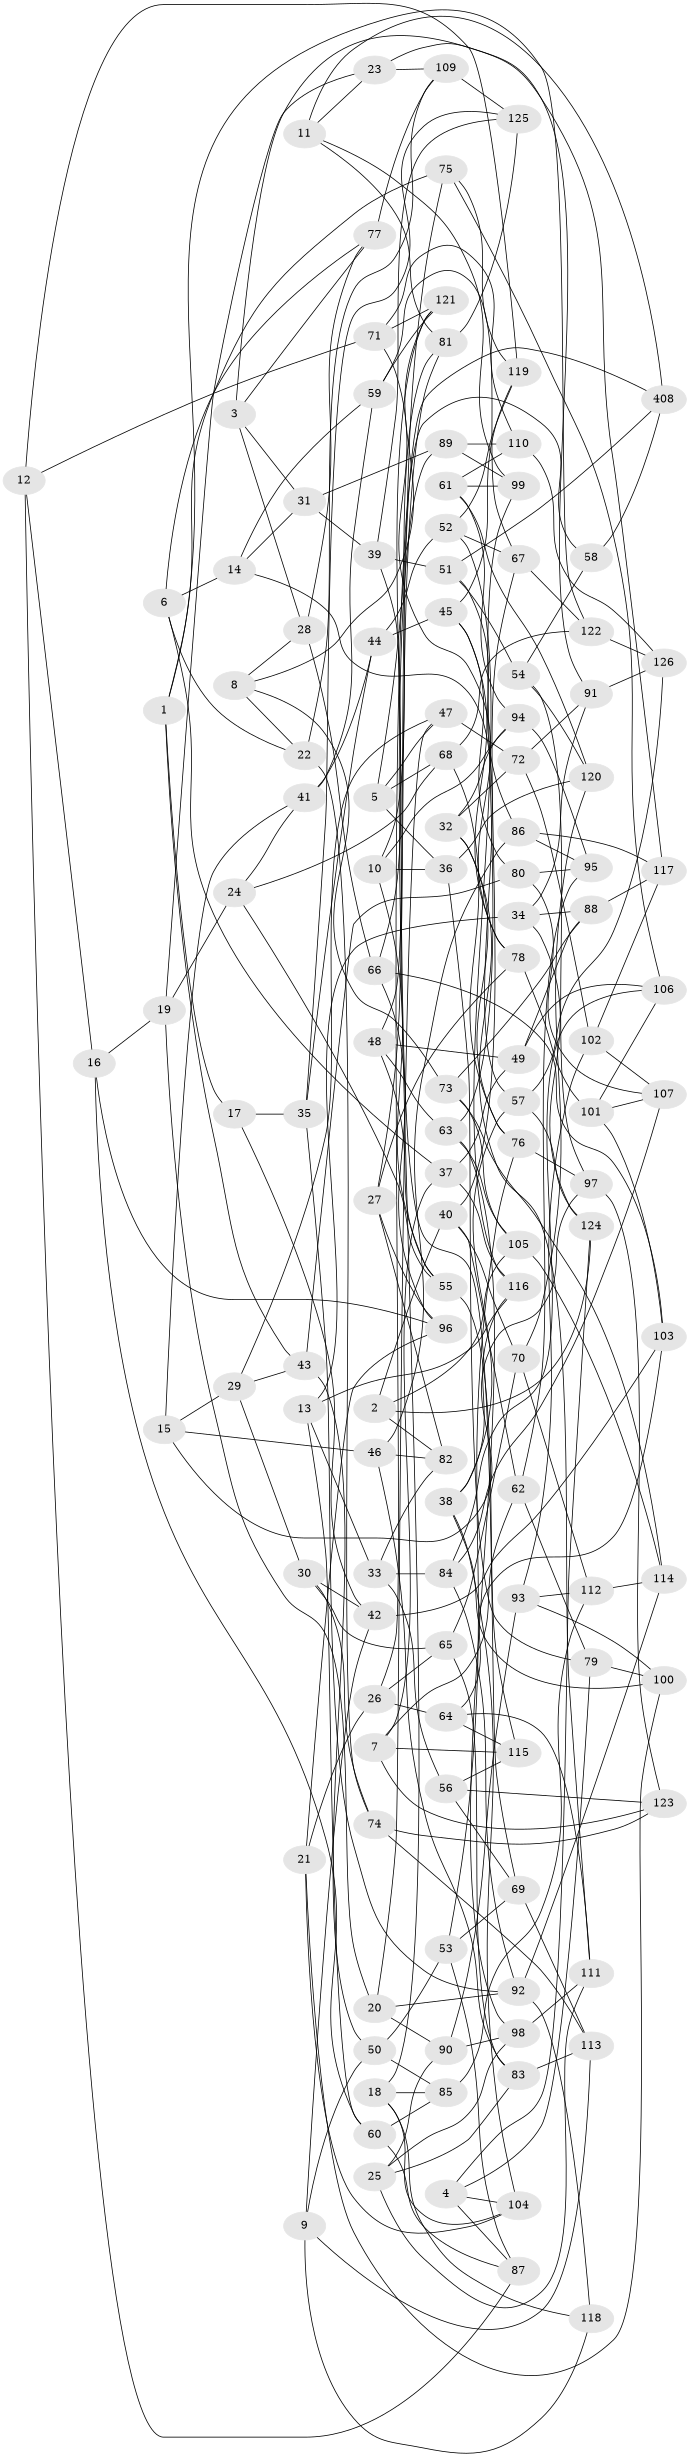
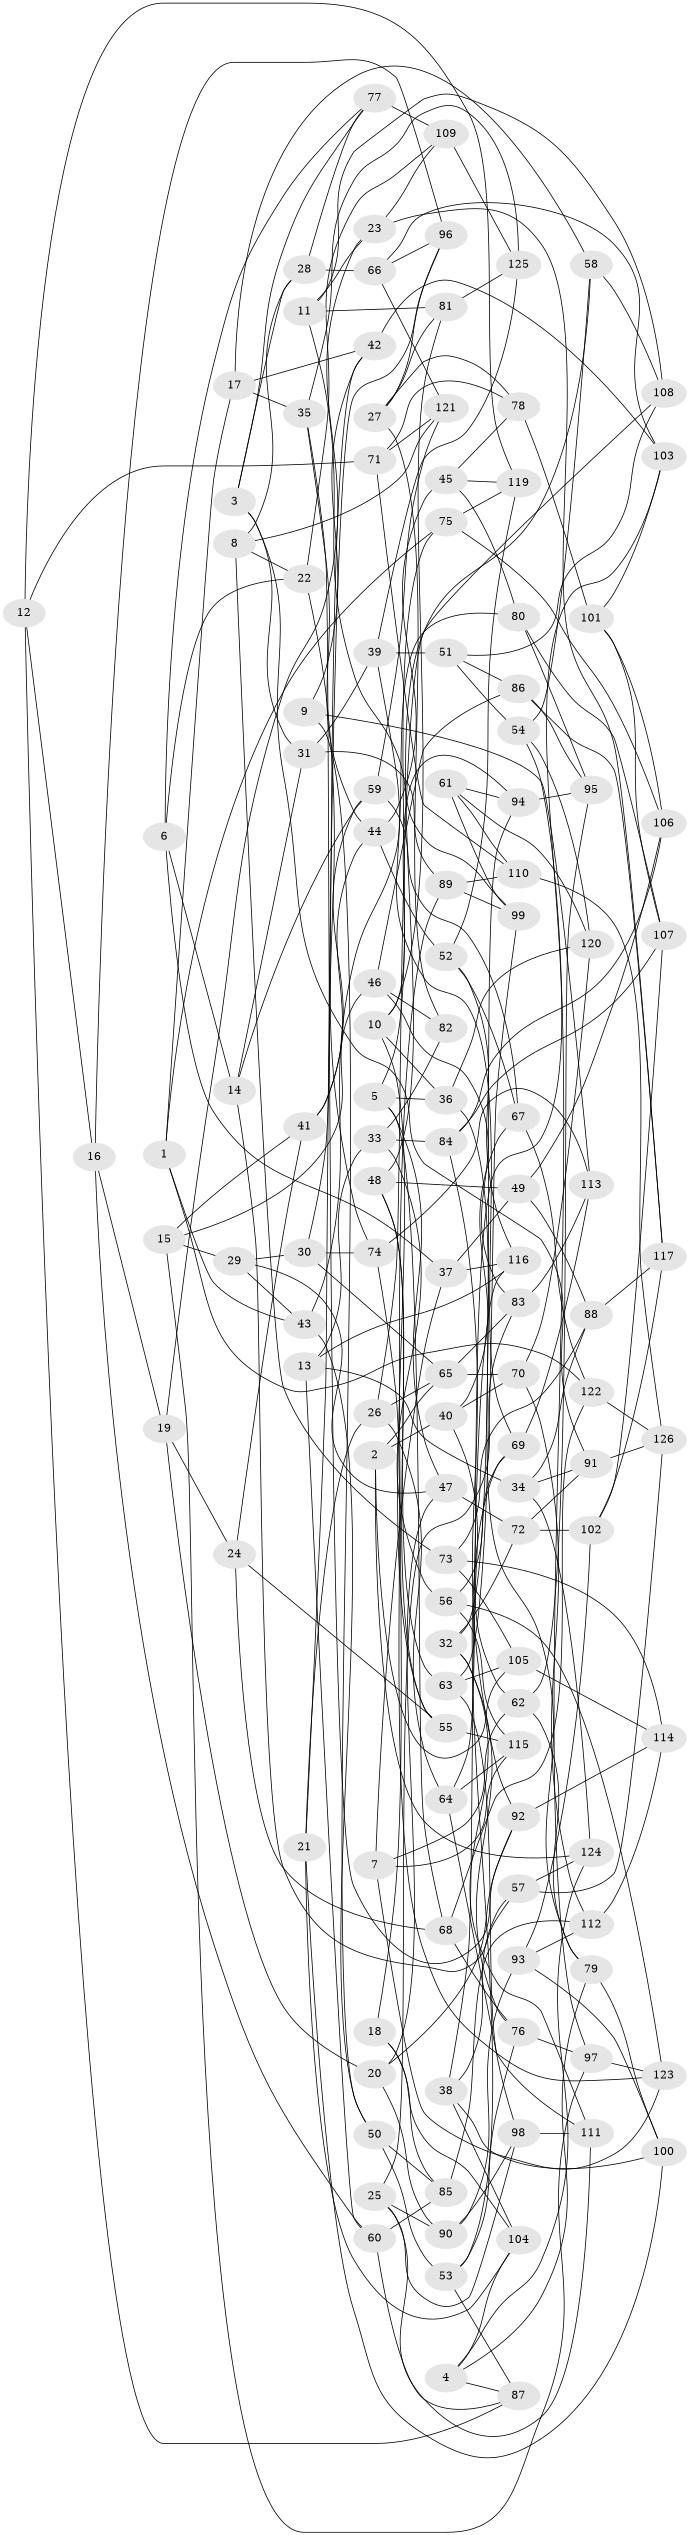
edge "58" -- "17": added
node "408": label "408" -> "108"
edge "2" -- "82": now "2" -- "65"
node "118": removed
